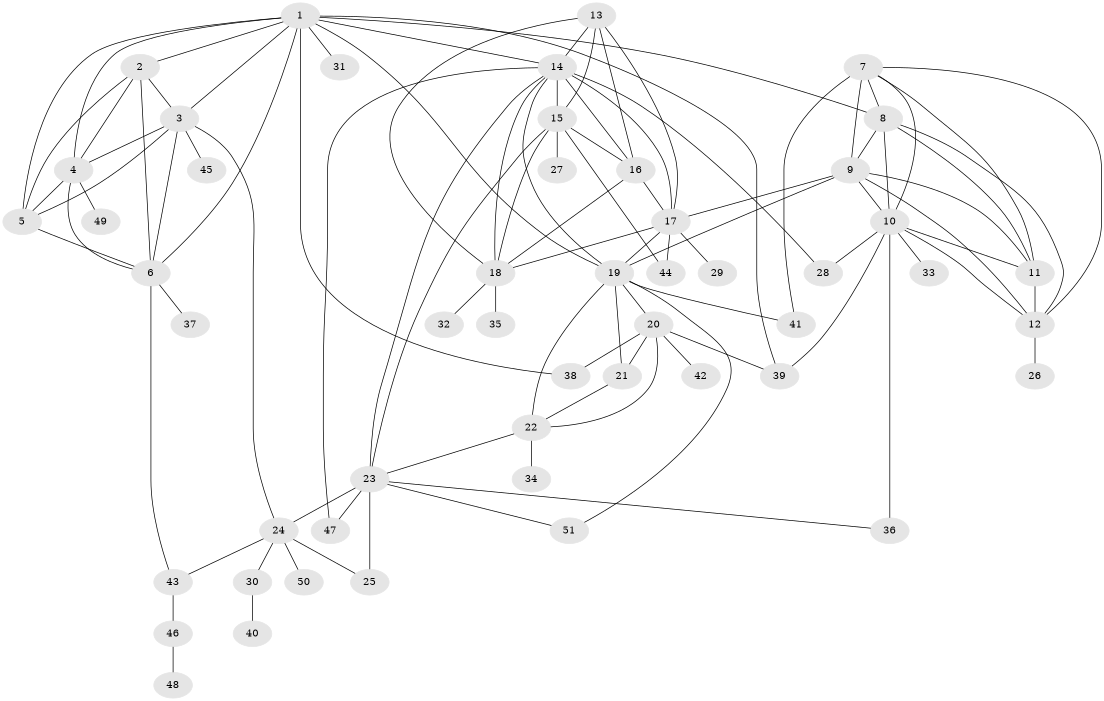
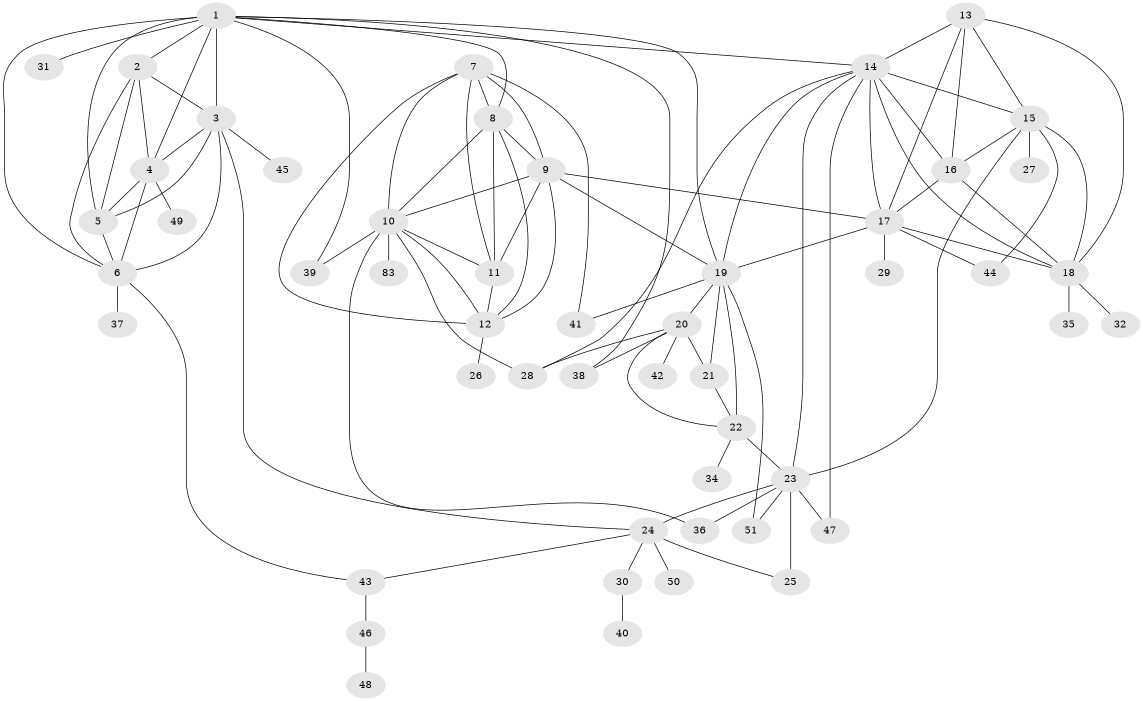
node "33": label "33" -> "83"
edge "20" -- "39": now "20" -- "28"
